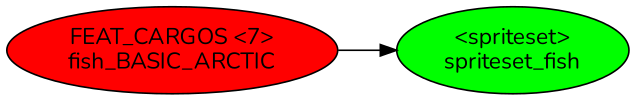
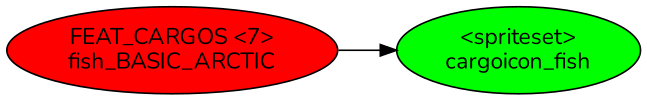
node "<spriteset> spriteset_fish": label "<spriteset> spriteset_fish" -> "<spriteset> cargoicon_fish"
